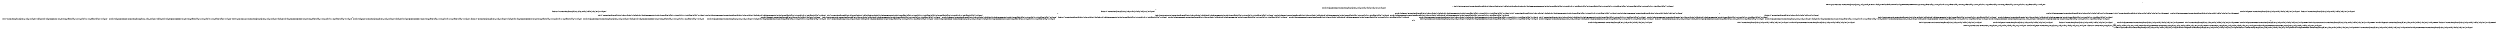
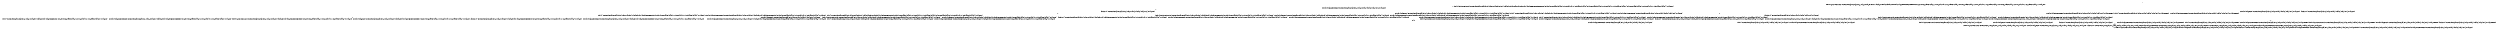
edge "s1" -> "s6": removed, label "ChangeCipherSpecWord{} / ResponseFingerprint[Exception=false, Encrypted=false, #Records=0, #Messages=0, RecordClasses=[], MessageClasses=[], Messages=[], Reccords=[], NetworkState=TIMEOUT]"
